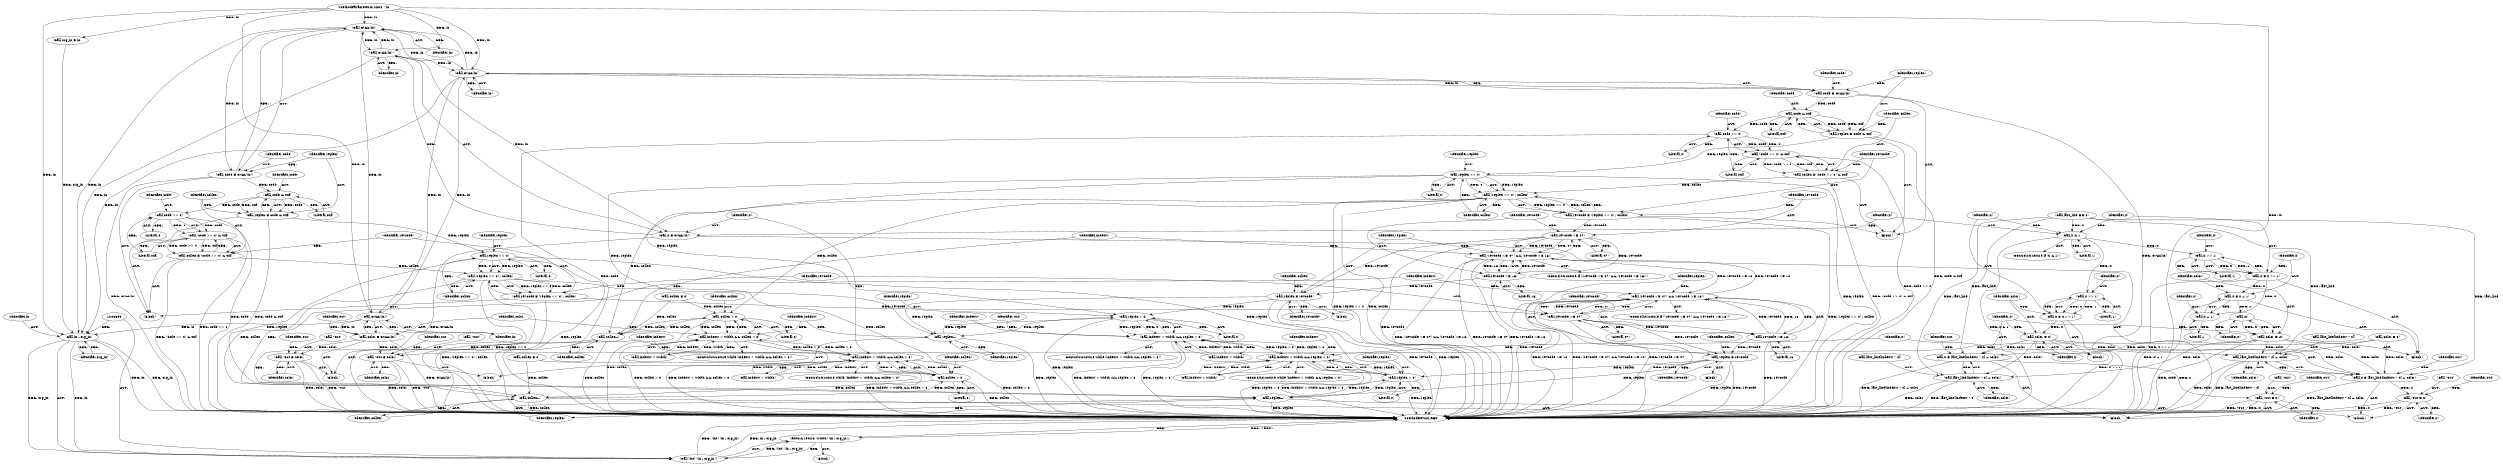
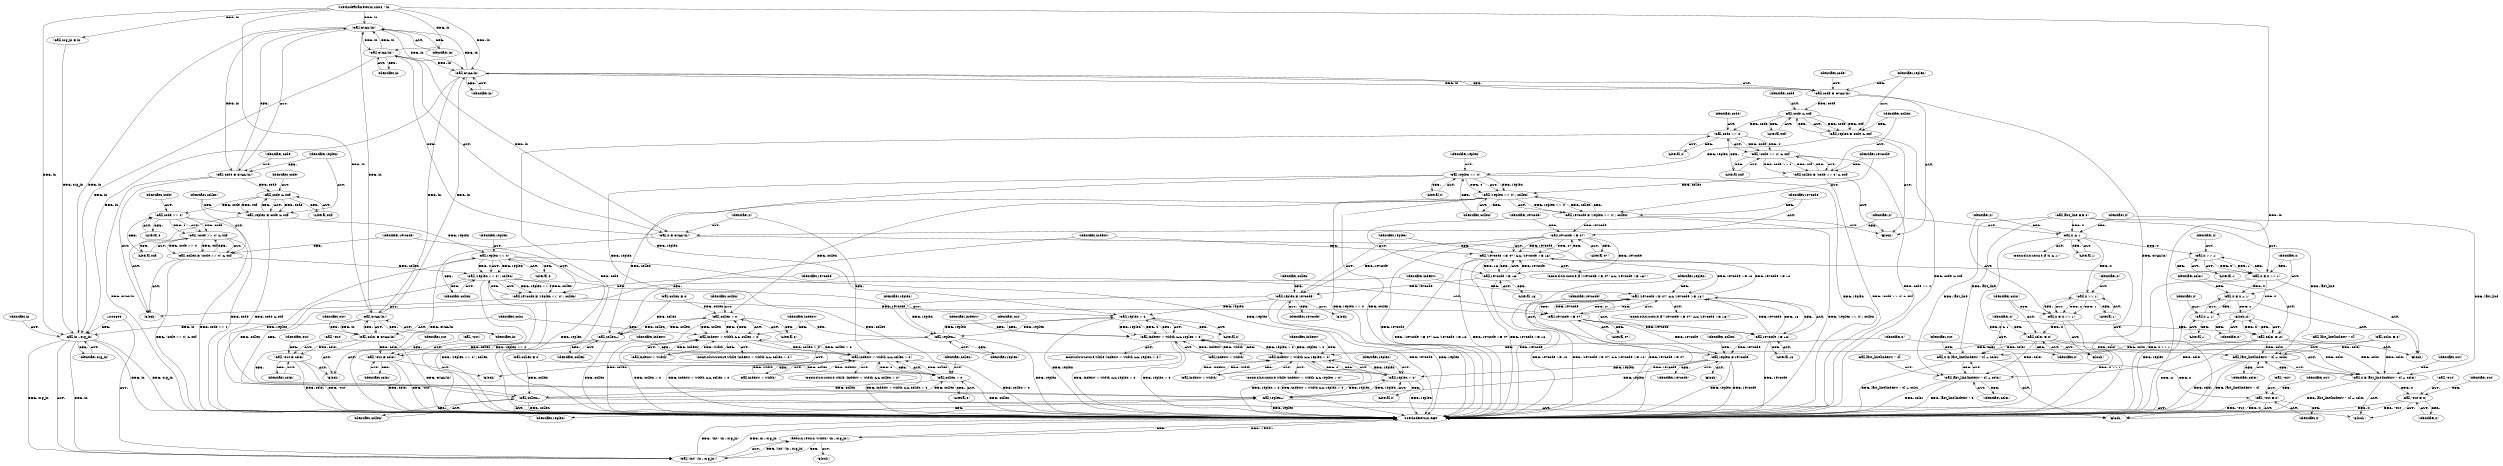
node "(Call,-x)": label "(Call,-x)" -> "(Block,-x)"
edge "(Identifier,org_in)" -> "(Call,in - org_in)": label "CFG: " -> "AST: "
edge "(Call,x = x + 1)" -> "(MethodReturn,RET)": label "DDG: x + 1" -> "DDG: replen"
edge "(Call,color = -x)" -> "(MethodReturn,RET)": label "DDG: code" -> "DDG: -x"
